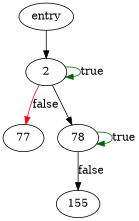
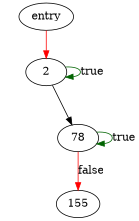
edge "entry" -> "2": color black -> red
node "77": removed
edge "78" -> "155": color black -> red
